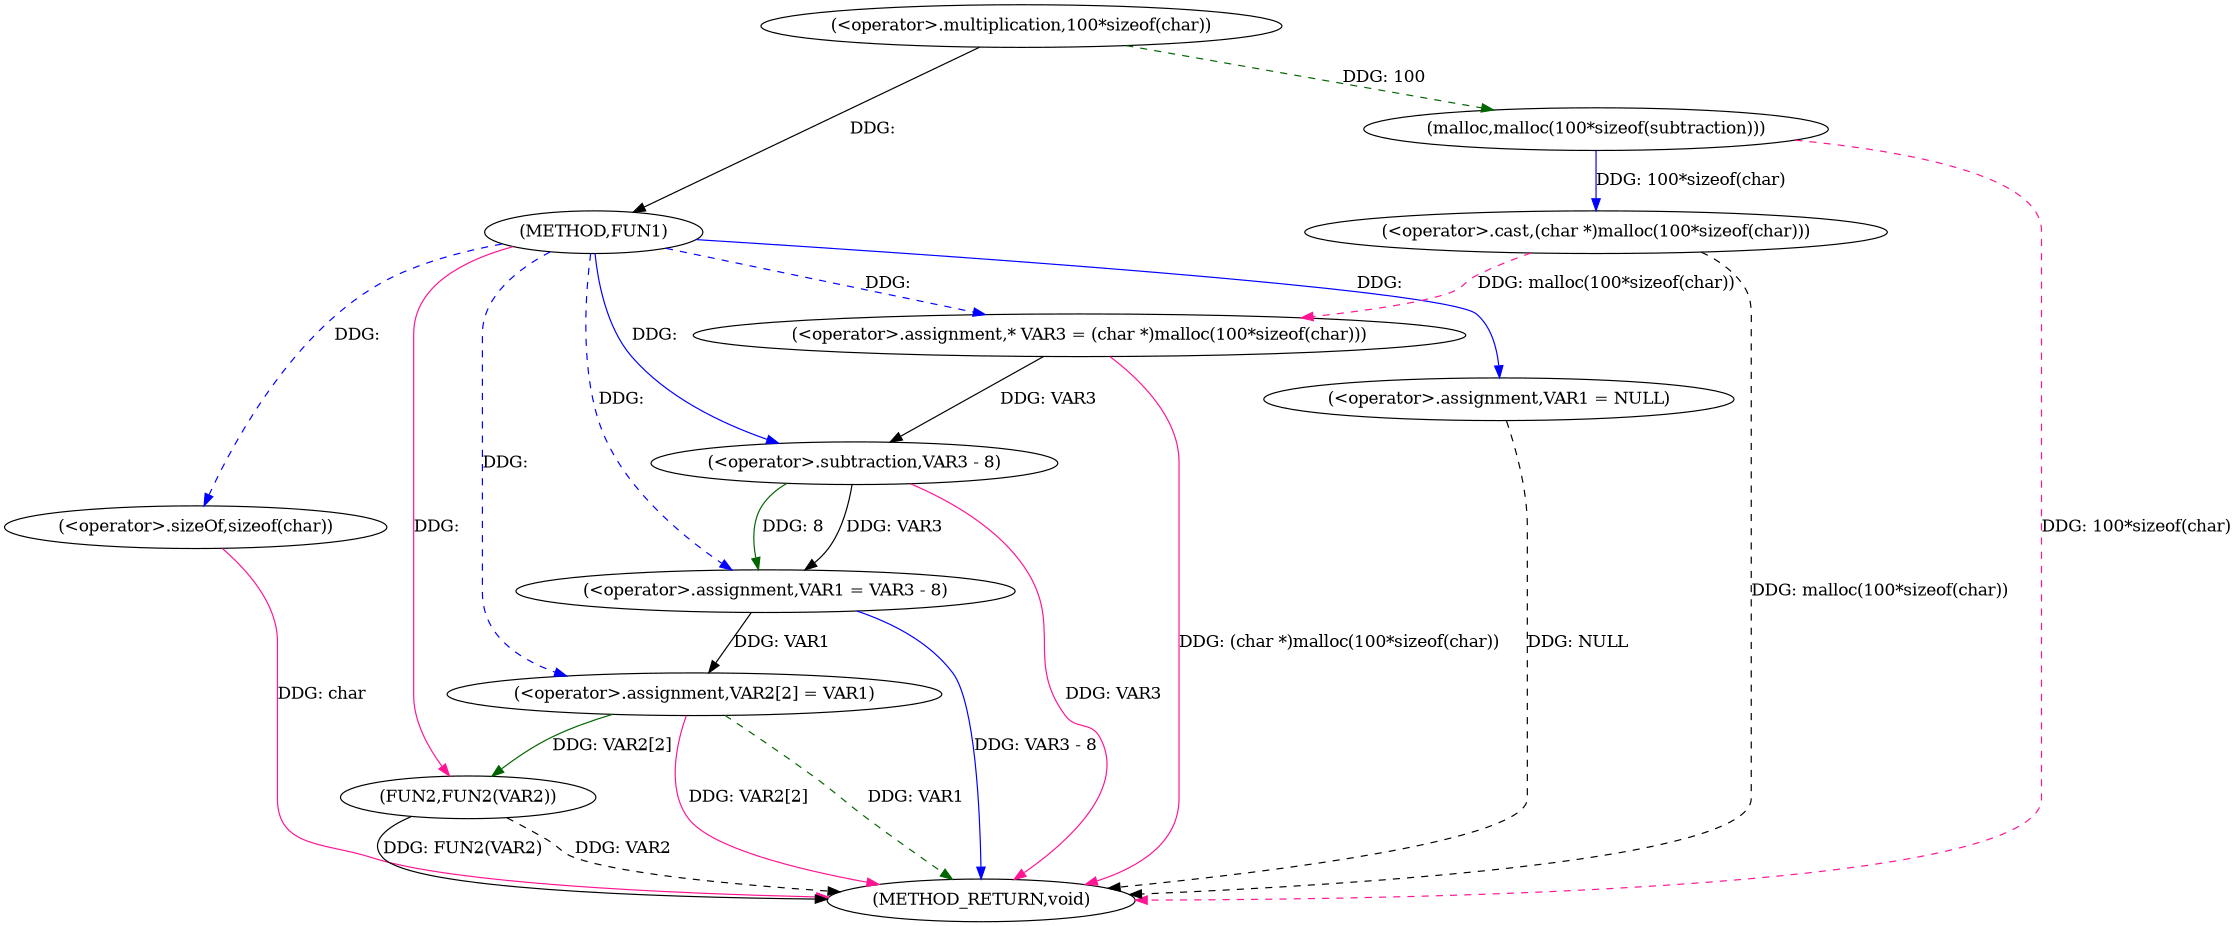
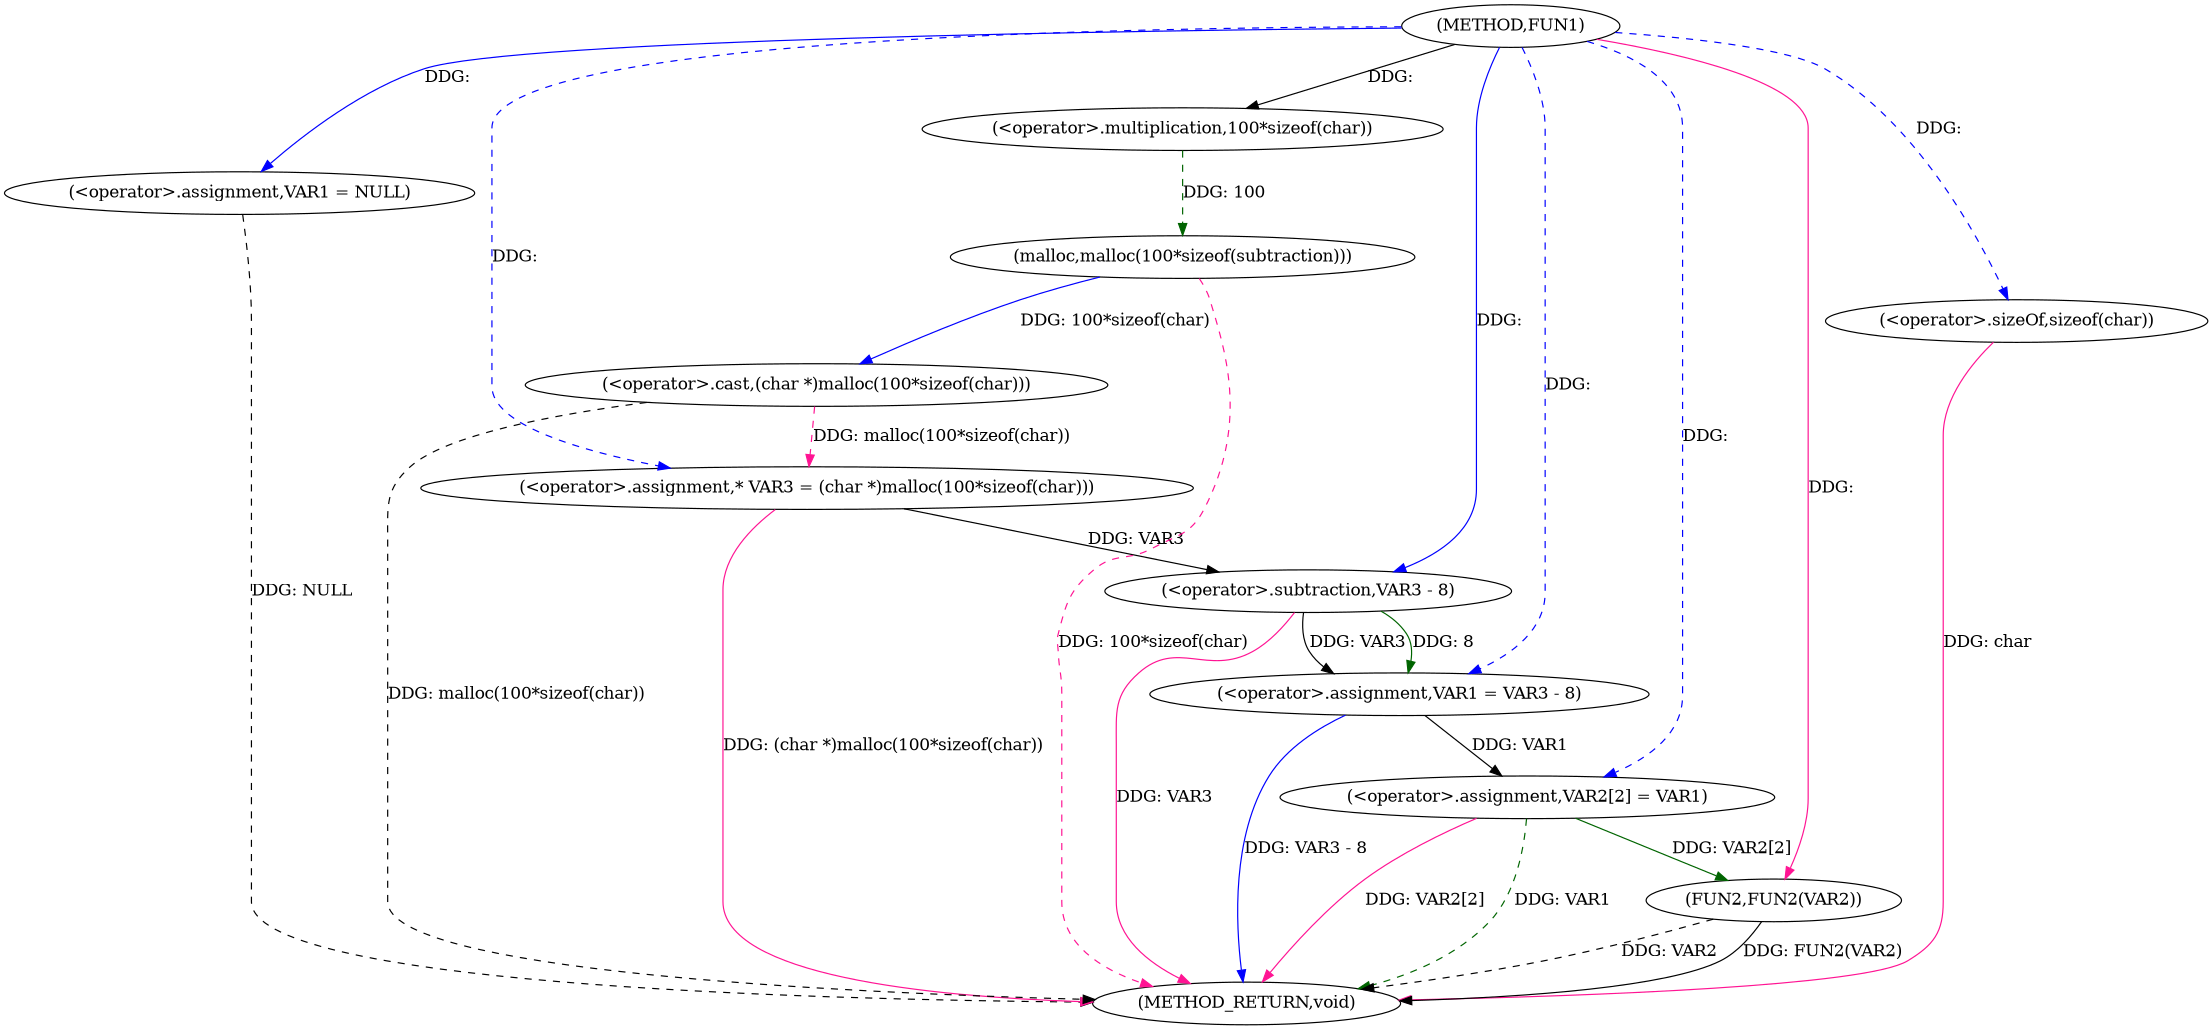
edge "(<operator>.multiplication,100*sizeof(char))" -> "(METHOD,FUN1)": reversed
